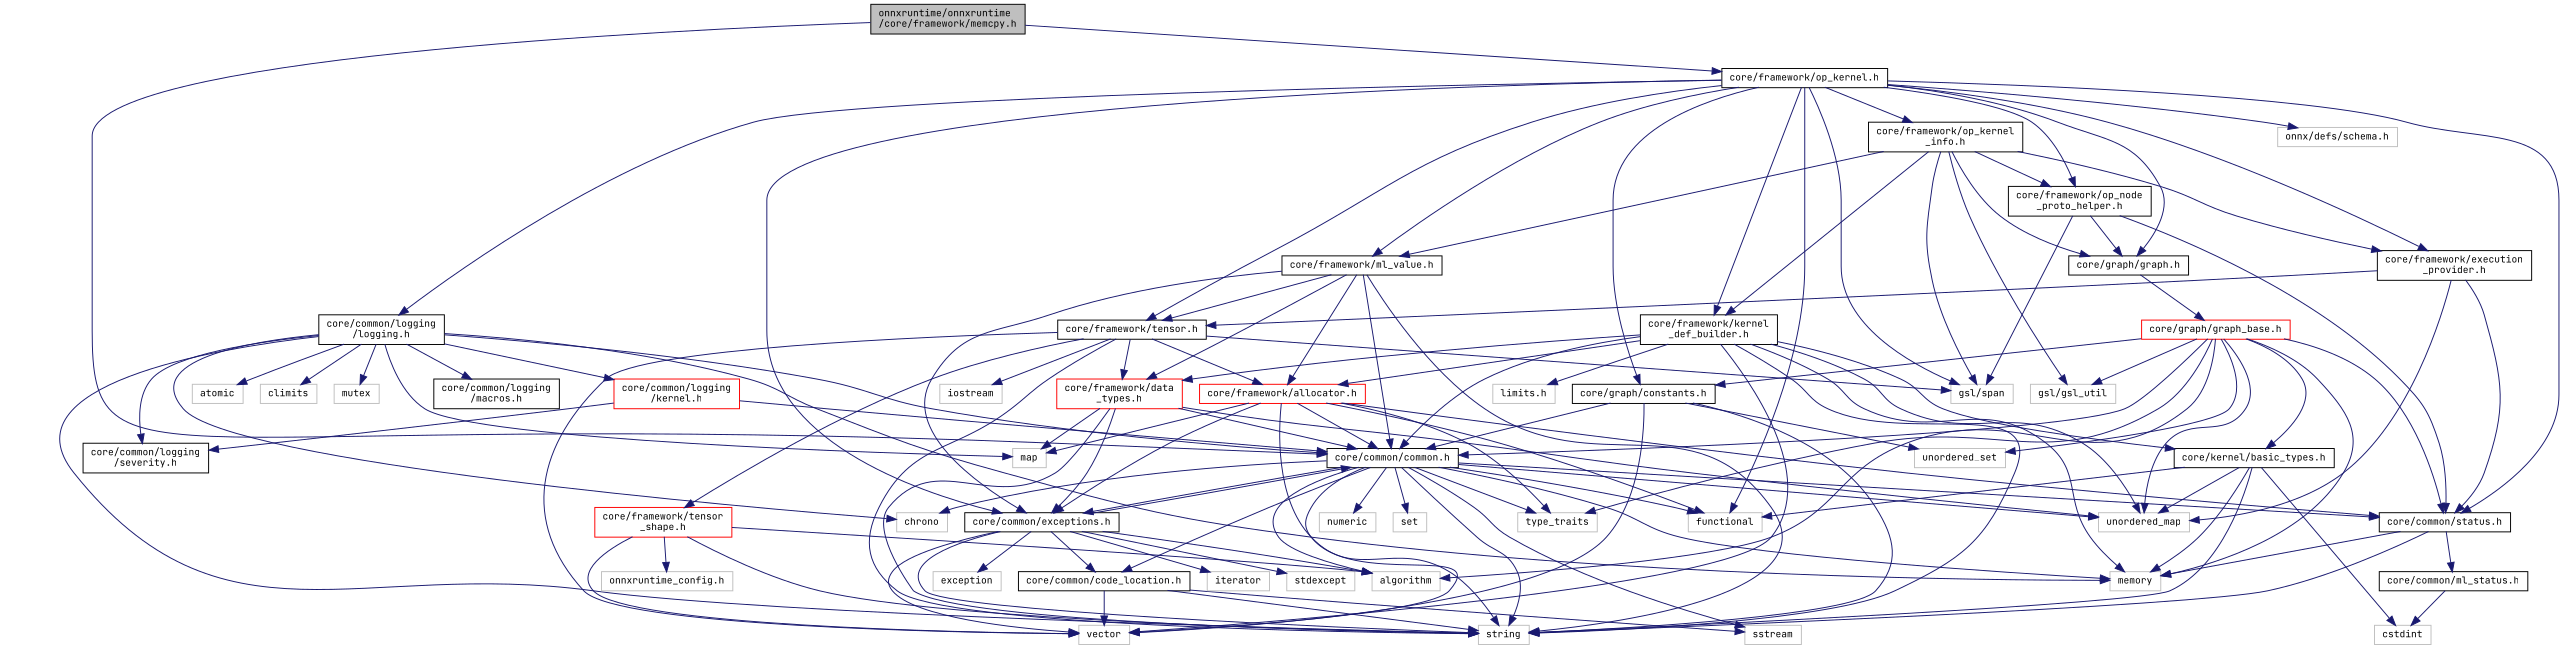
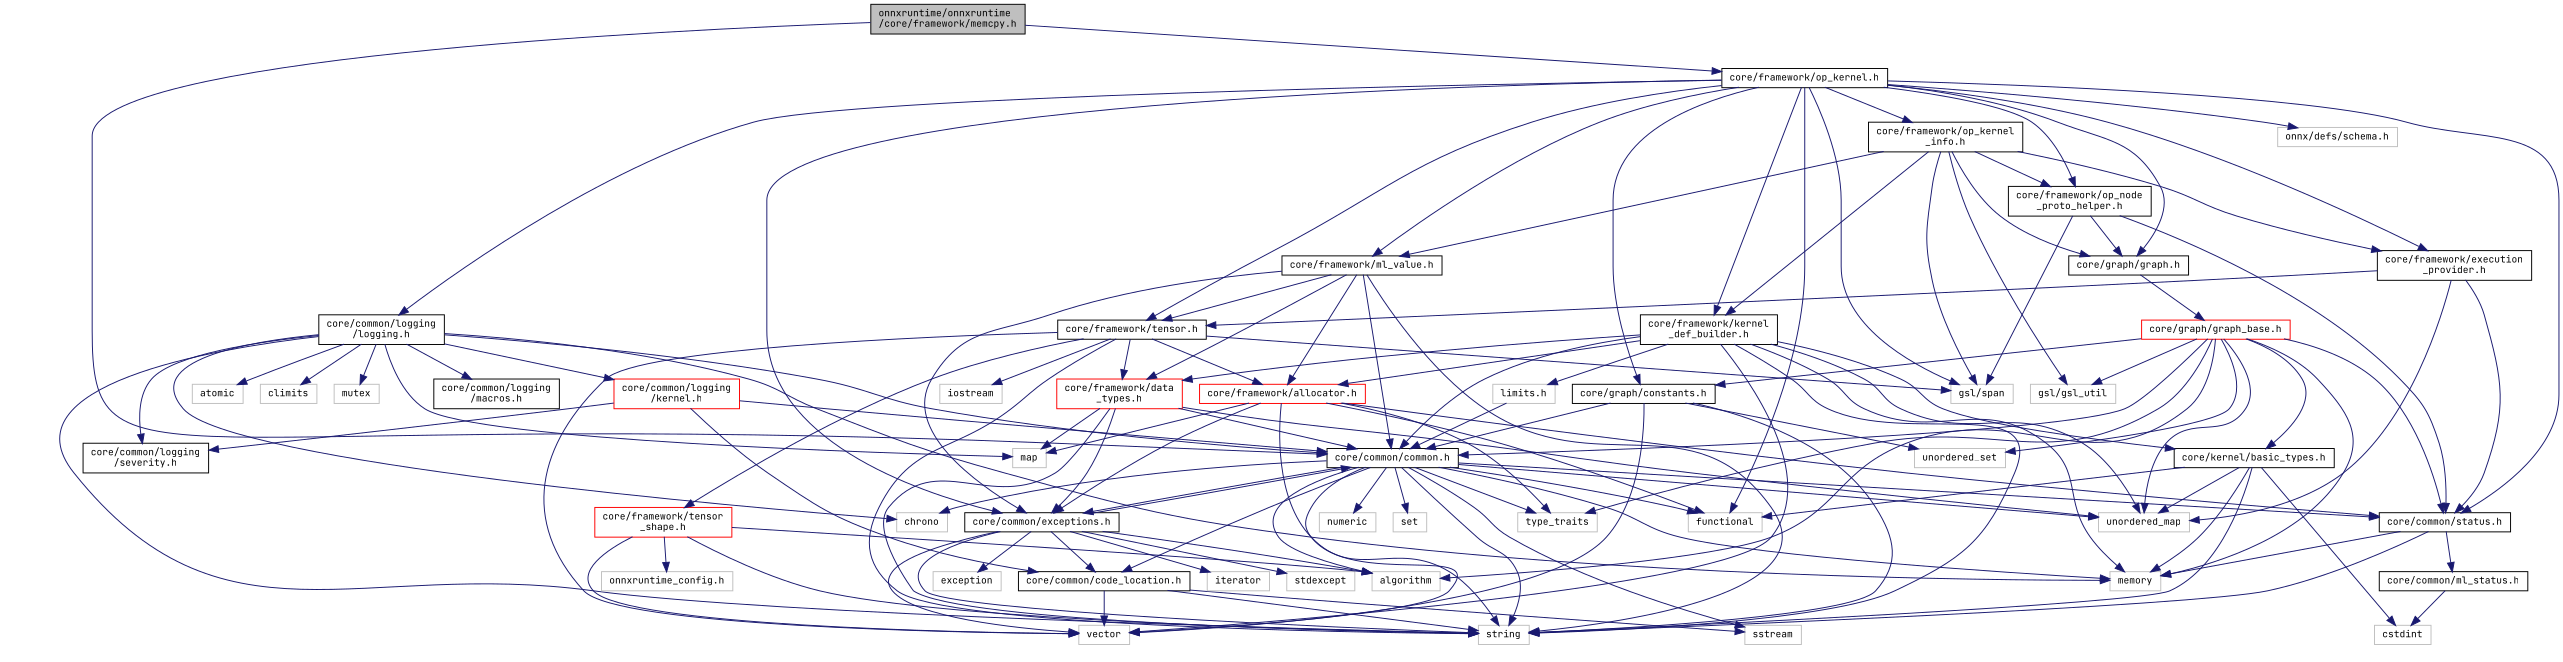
edge "core/framework/allocator.h" -> "core/common/common.h": now "limits.h" -> "core/common/common.h"
edge "core/common/logging /kernel.h" -> "core/common/code_location.h": added
